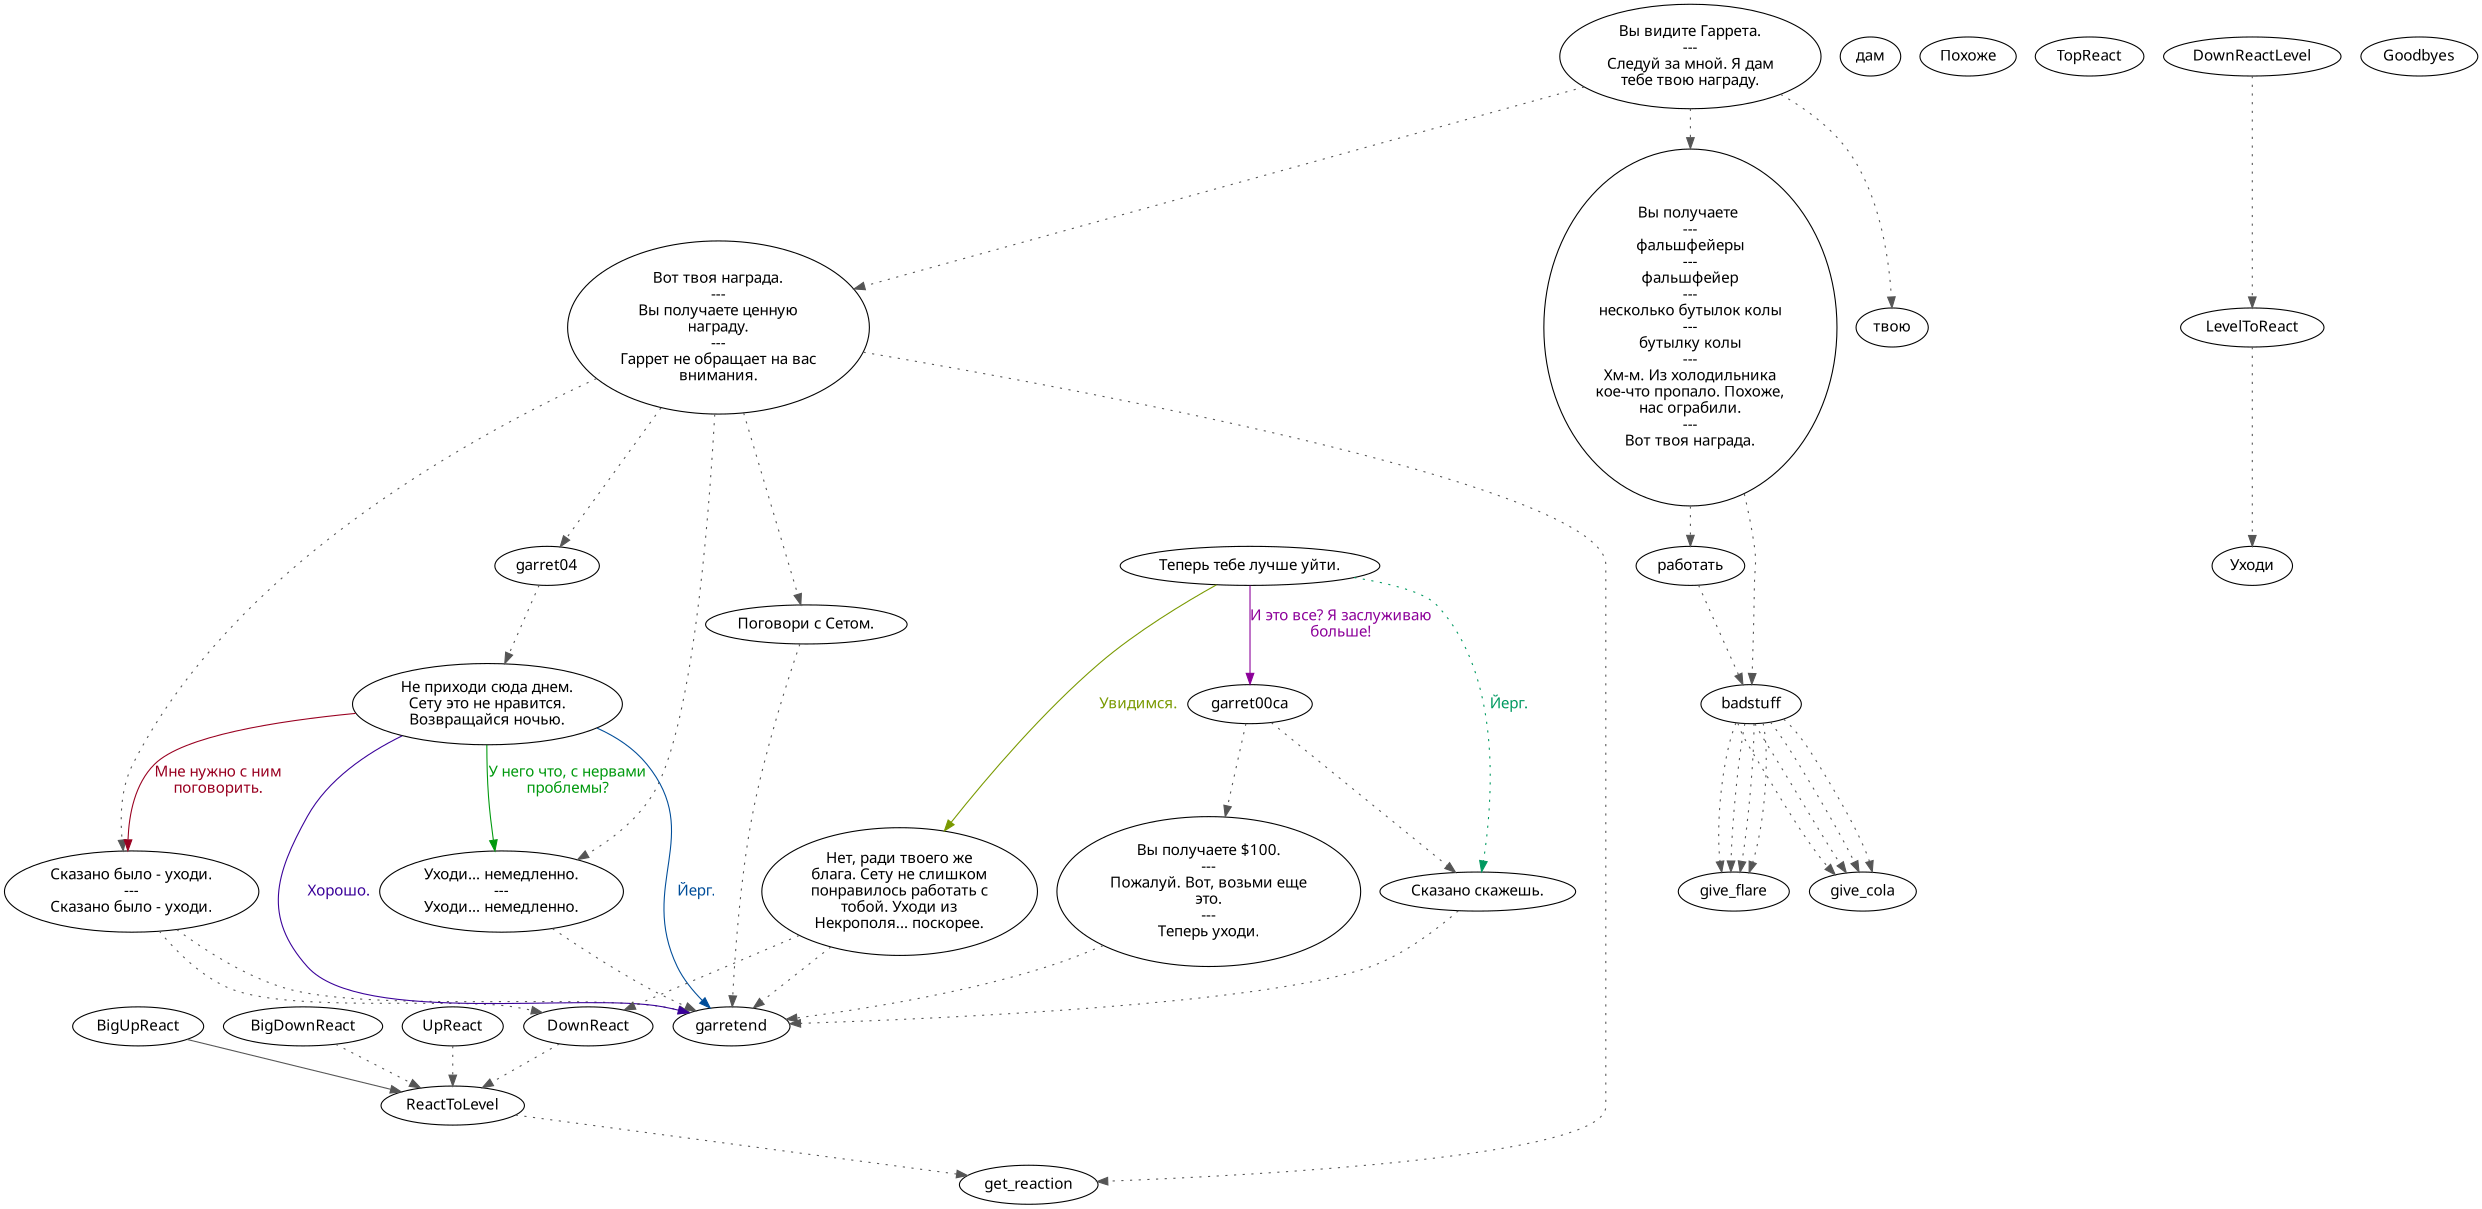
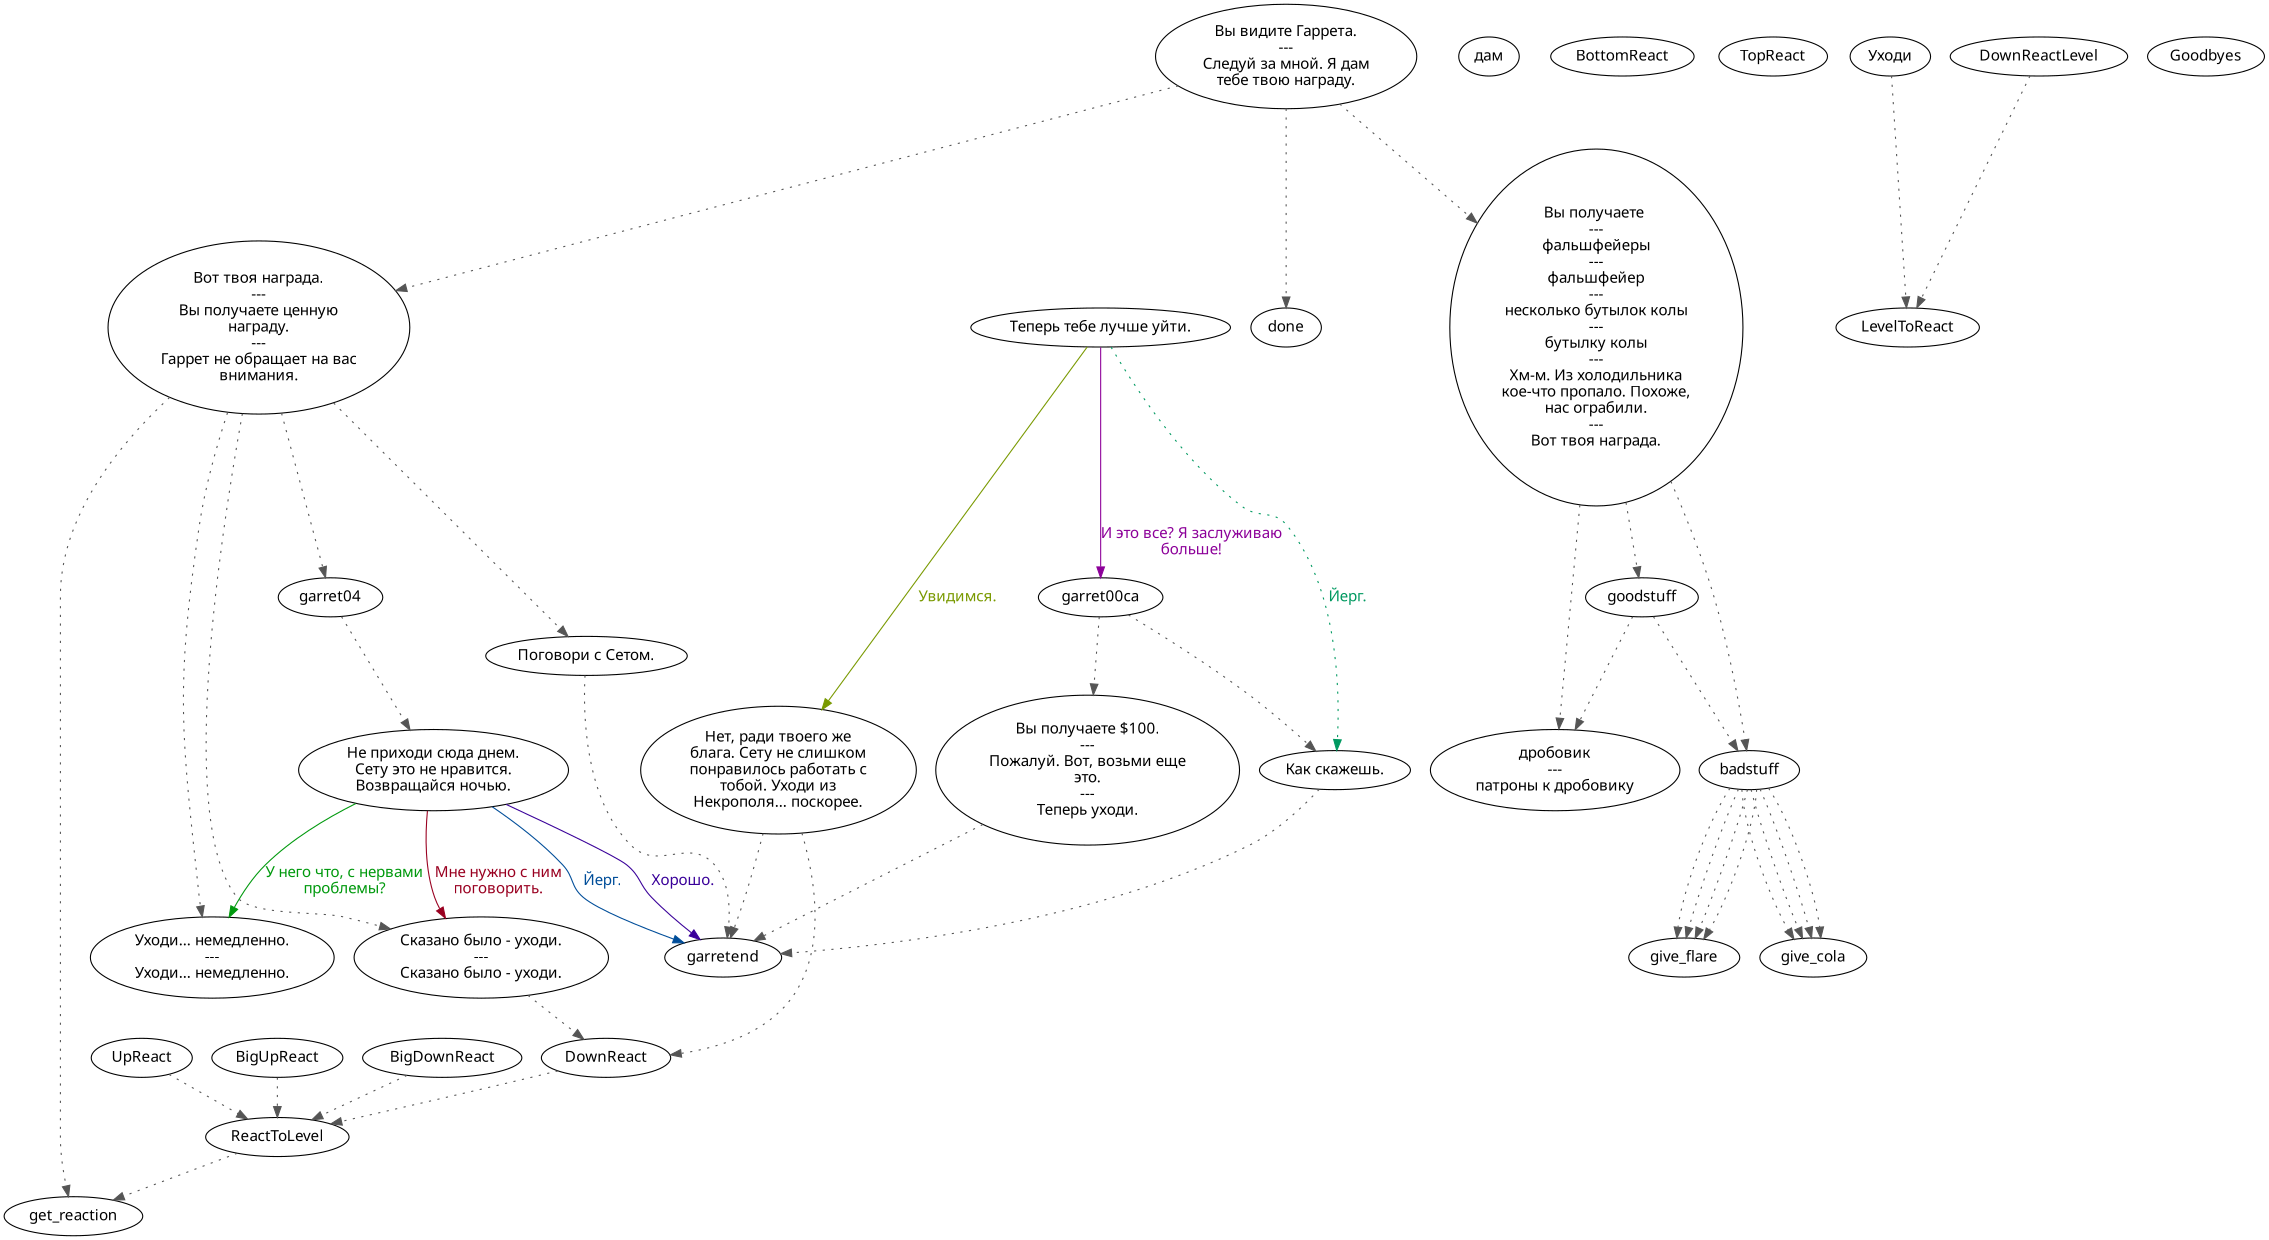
node "Похоже": label "Похоже" -> "BottomReact"
node "твою": label "твою" -> "done"
edge "LevelToReact" -> "Уходи": reversed
node "работать": label "работать" -> "goodstuff"
node "дробовик --- патроны к дробовику": added
node "Сказано скажешь.": label "Сказано скажешь." -> "Как скажешь."
edge "Уходи... немедленно. --- Уходи... немедленно." -> "garretend": removed
edge "Сказано было - уходи. --- Сказано было - уходи." -> "garretend": removed
edge "BigUpReact" -> "ReactToLevel": style solid -> dotted
